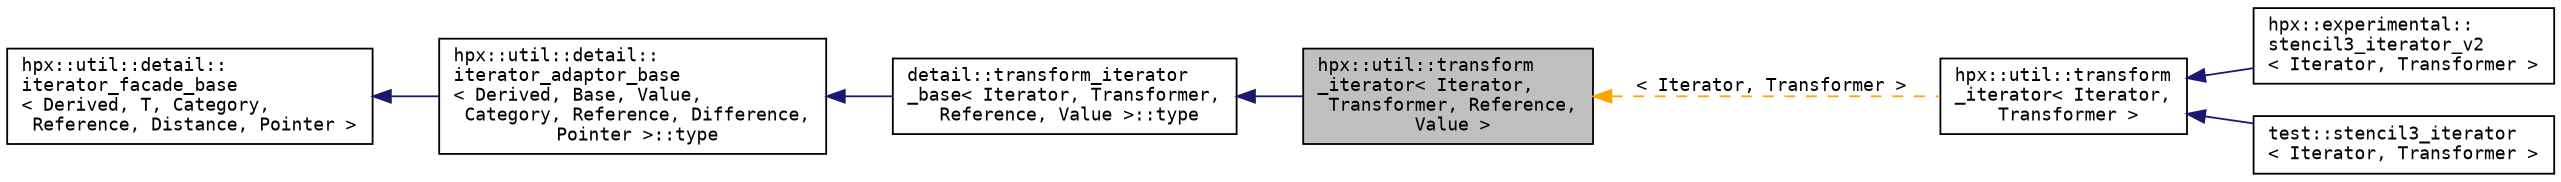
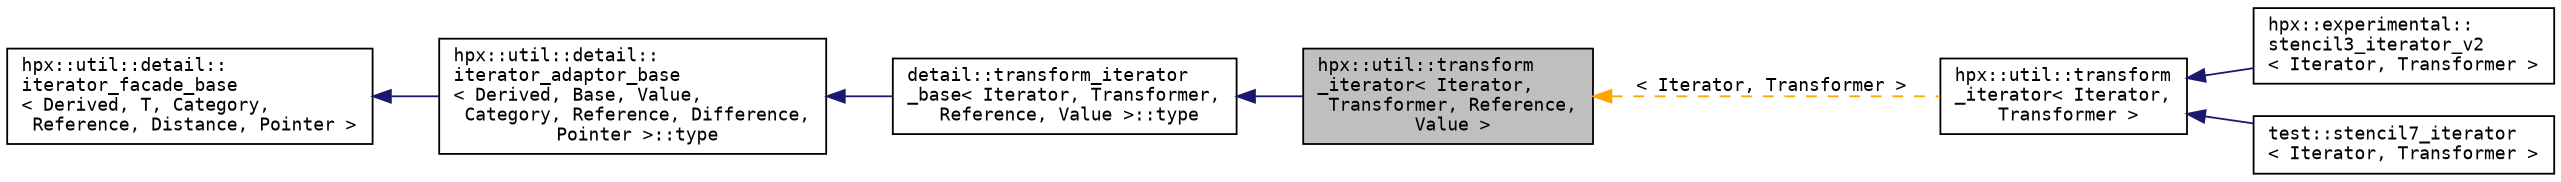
node "test::stencil3_iterator < Iterator, Transformer >": label "test::stencil3_iterator < Iterator, Transformer >" -> "test::stencil7_iterator < Iterator, Transformer >"
